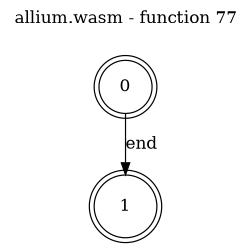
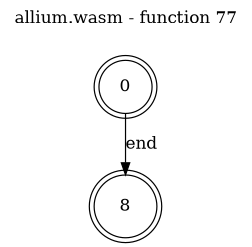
node "1": label "1" -> "8"
